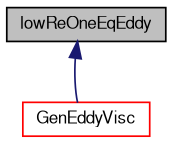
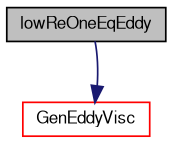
edge "GenEddyVisc" -> "lowReOneEqEddy": reversed
